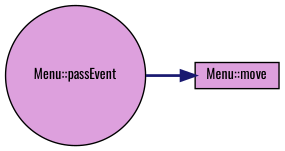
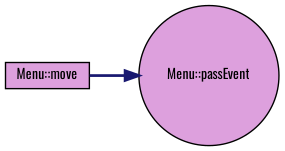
edge "Menu::passEvent" -> "Menu::move": reversed
